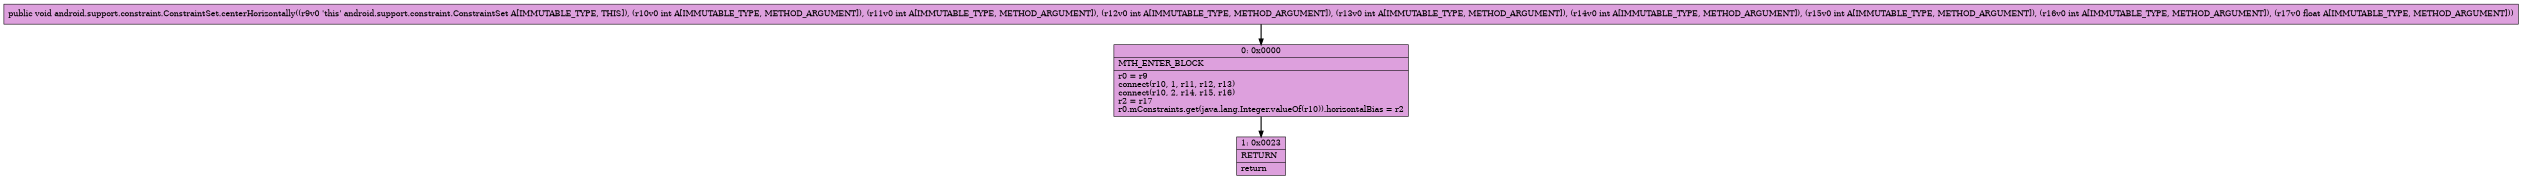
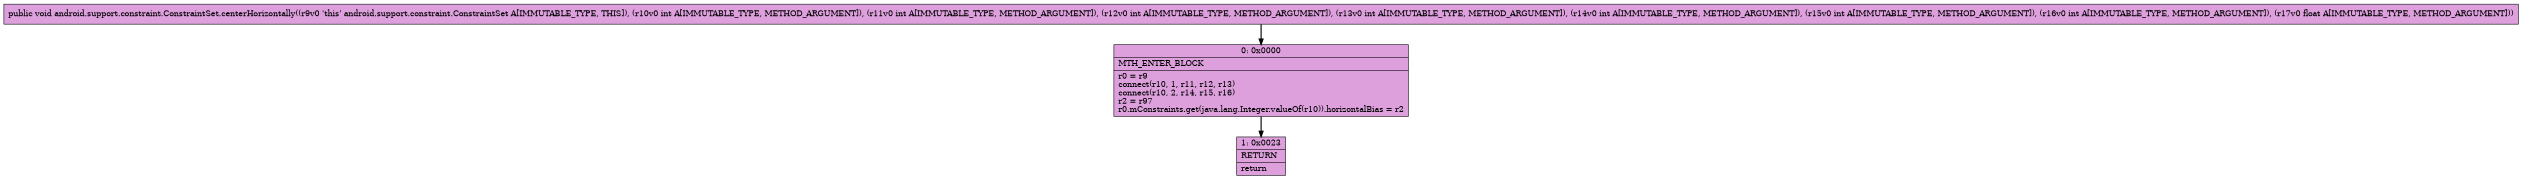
node "0: 0x0000": text "r2 = r17" -> "r2 = r97"
